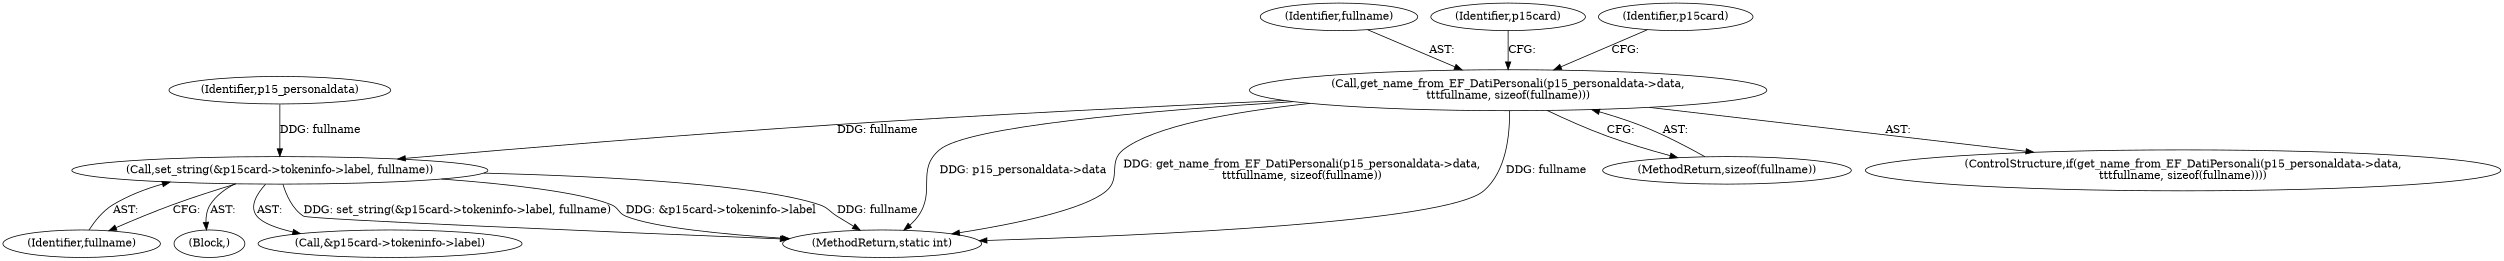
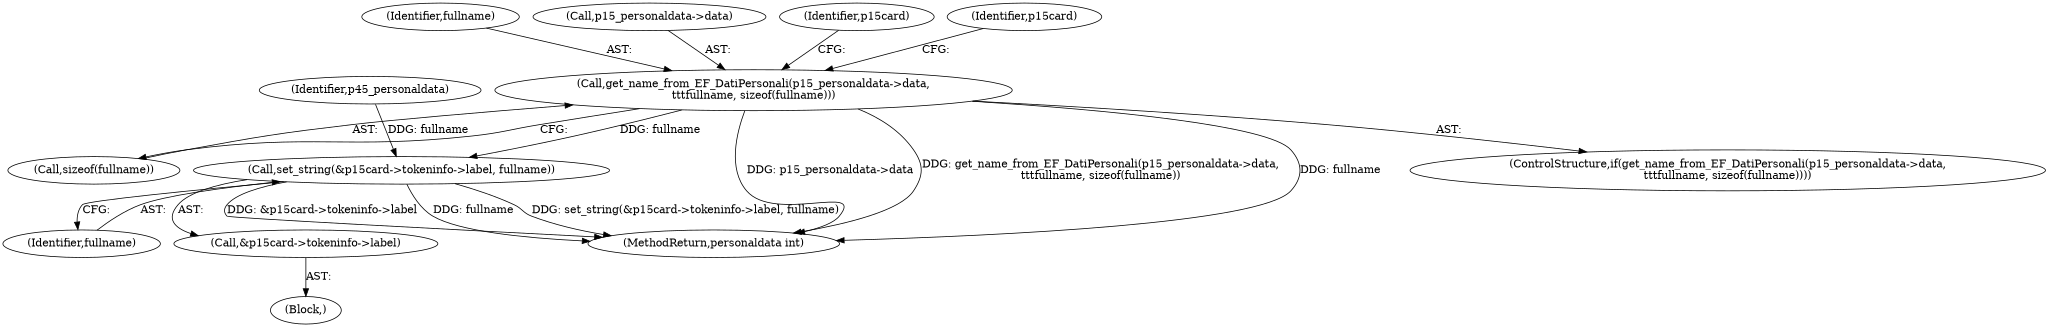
node "(Call,p15_personaldata->data)": added
node "(Identifier,p15_personaldata)": label "(Identifier,p15_personaldata)" -> "(Identifier,p45_personaldata)"
node "(MethodReturn,sizeof(fullname))": label "(MethodReturn,sizeof(fullname))" -> "(Call,sizeof(fullname))"
edge "(Call,set_string(&p15card->tokeninfo->label, fullname))" -> "(Block,)": now "(Call,&p15card->tokeninfo->label)" -> "(Block,)"
node "(MethodReturn,static int)": label "(MethodReturn,static int)" -> "(MethodReturn,personaldata int)"
